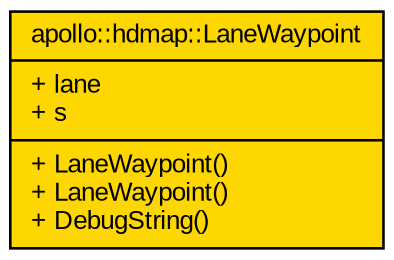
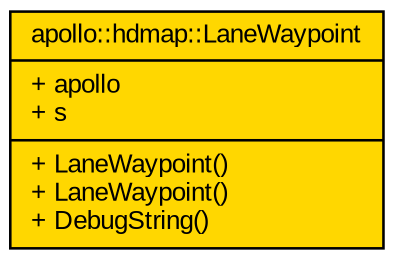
node "apollo::hdmap::LaneWaypoint": text "+ lane" -> "+ apollo"
